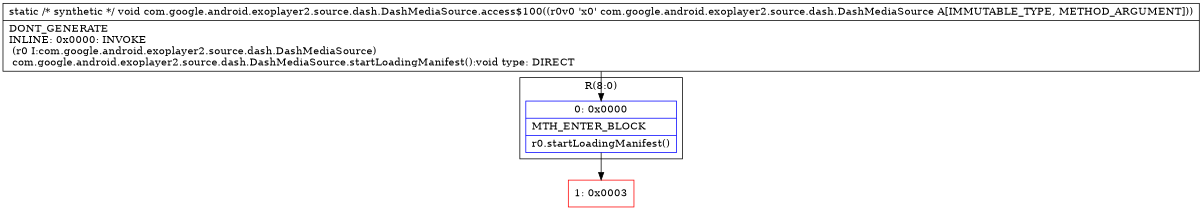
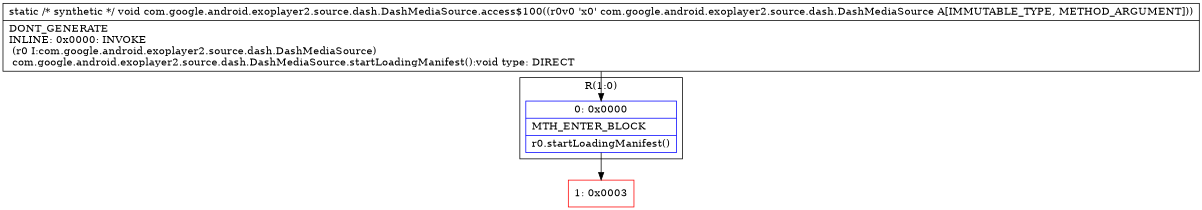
cluster "R(8:0)": label "R(8:0)" -> "R(1:0)"
